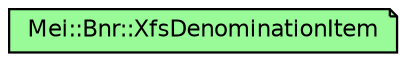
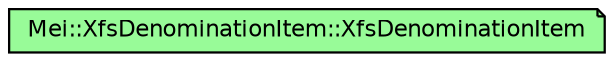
node "Mei::Bnr::XfsDenominationItem": label "Mei::Bnr::XfsDenominationItem" -> "Mei::XfsDenominationItem::XfsDenominationItem"
